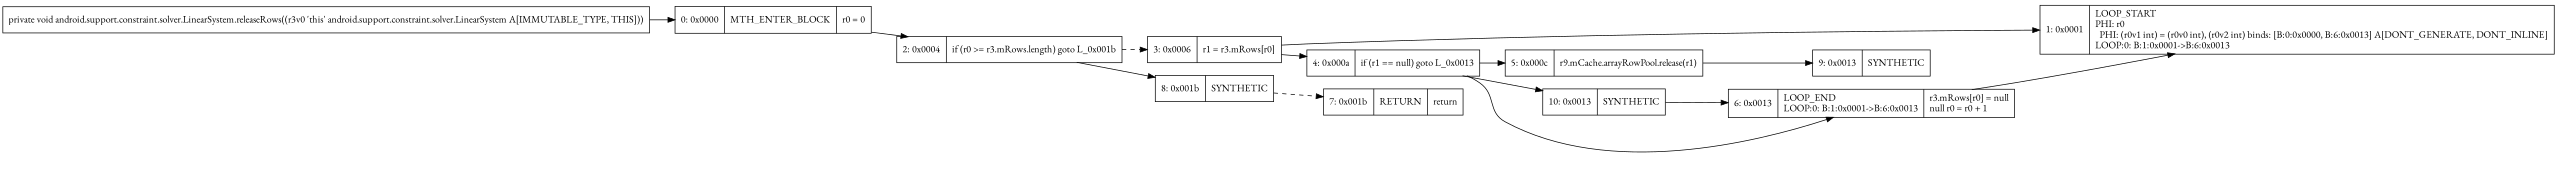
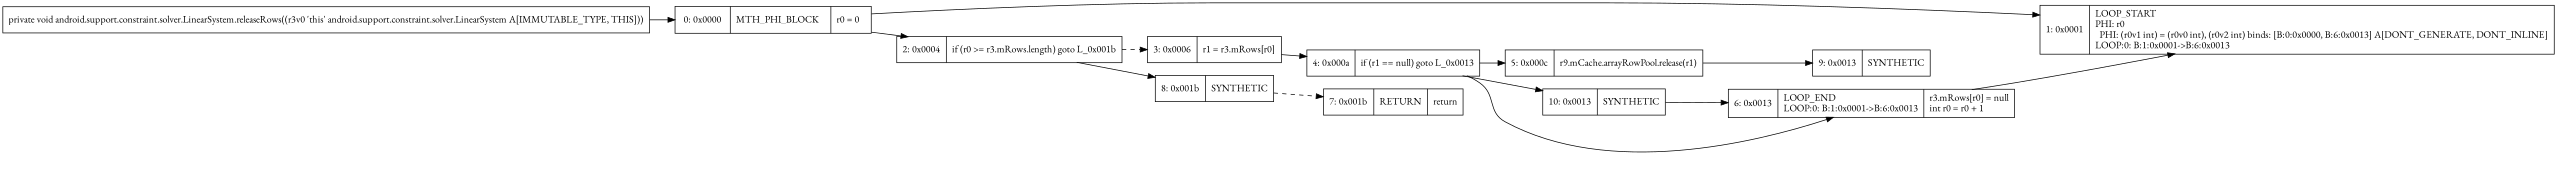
node "0: 0x0000": text "MTH_ENTER_BLOCK" -> "MTH_PHI_BLOCK"
edge "3: 0x0006" -> "1: 0x0001": now "0: 0x0000" -> "1: 0x0001"
node "6: 0x0013": text "null r0 = r0 + 1" -> "int r0 = r0 + 1"
